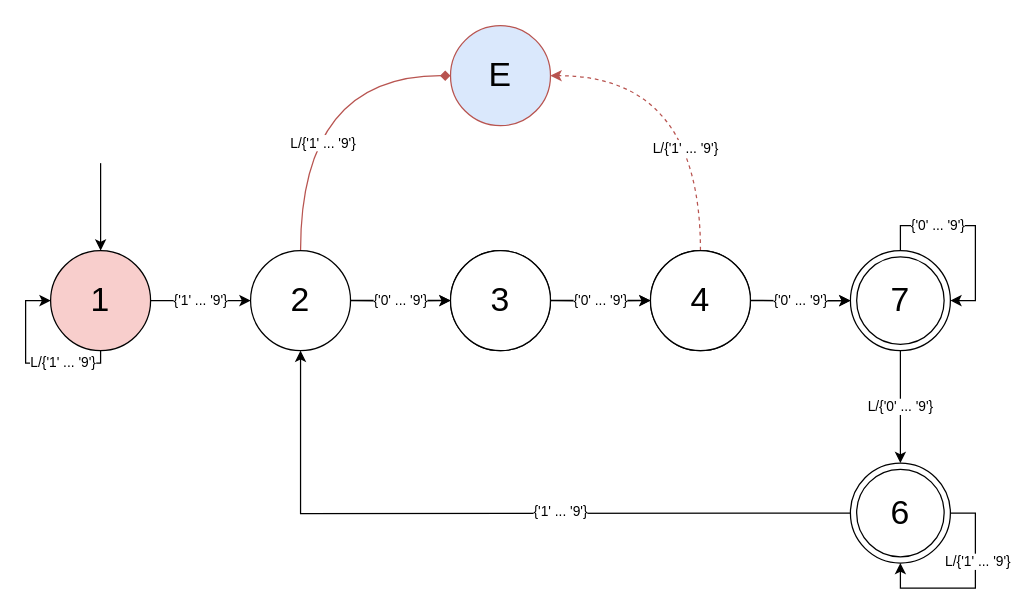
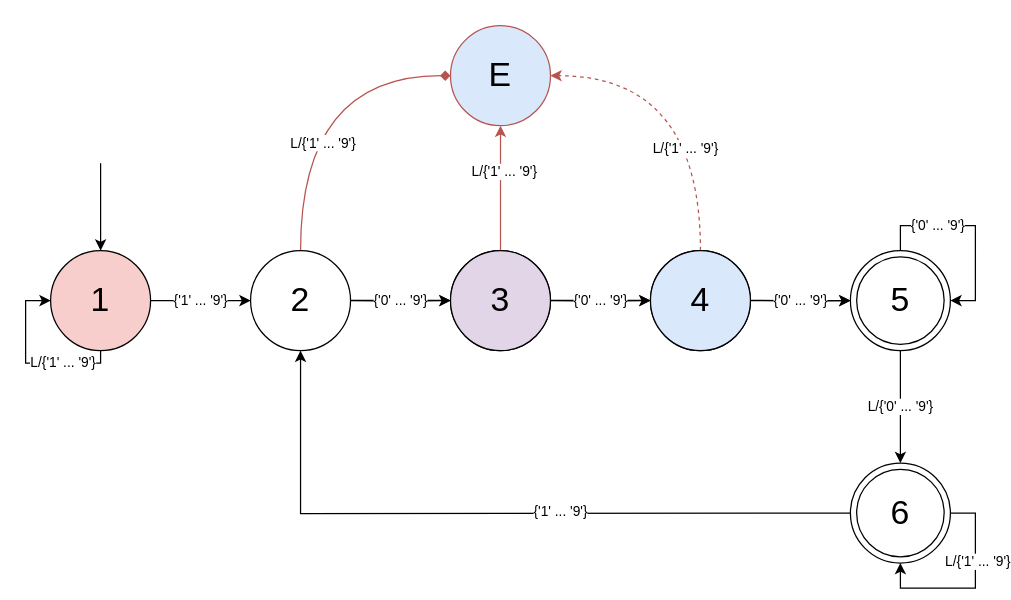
edge "3" -> "E": added, label "L/{'1' ... '9'}"
node "3": fillcolor #ffffff -> #e1d5e7
node "4": fillcolor #ffffff -> #dae8fc
node "7": label "7" -> "5"
